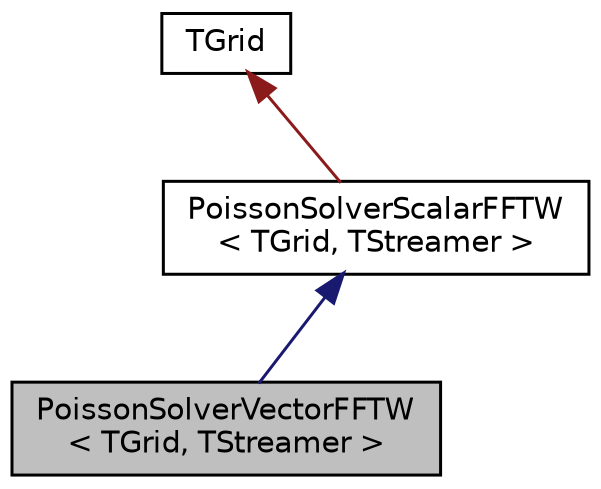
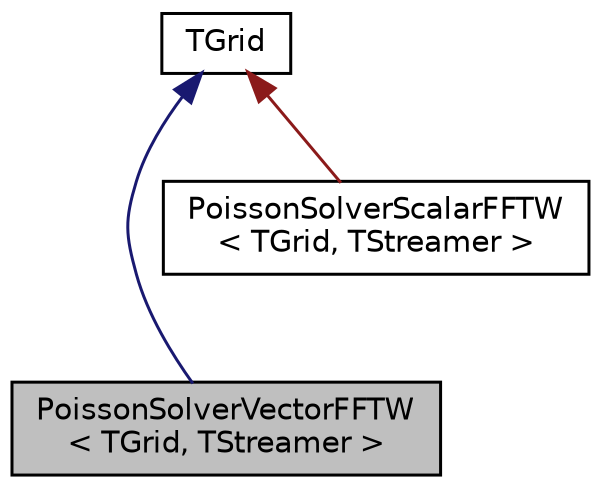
edge "PoissonSolverVectorFFTW < TGrid, TStreamer >" -> "PoissonSolverScalarFFTW < TGrid, TStreamer >": now "PoissonSolverVectorFFTW < TGrid, TStreamer >" -> "TGrid"
